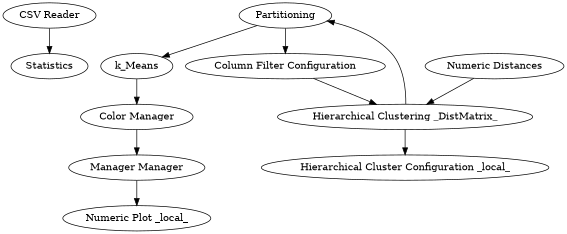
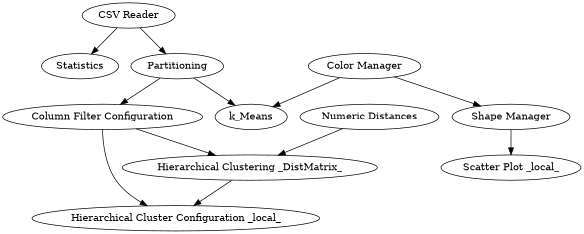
edge "Hierarchical Clustering _DistMatrix_" -> "Partitioning": now "CSV Reader" -> "Partitioning"
edge "k_Means" -> "Color Manager": reversed
node "Manager Manager": label "Manager Manager" -> "Shape Manager"
edge "Column Filter Configuration" -> "Hierarchical Cluster Configuration _local_": added
node "Numeric Plot _local_": label "Numeric Plot _local_" -> "Scatter Plot _local_"
